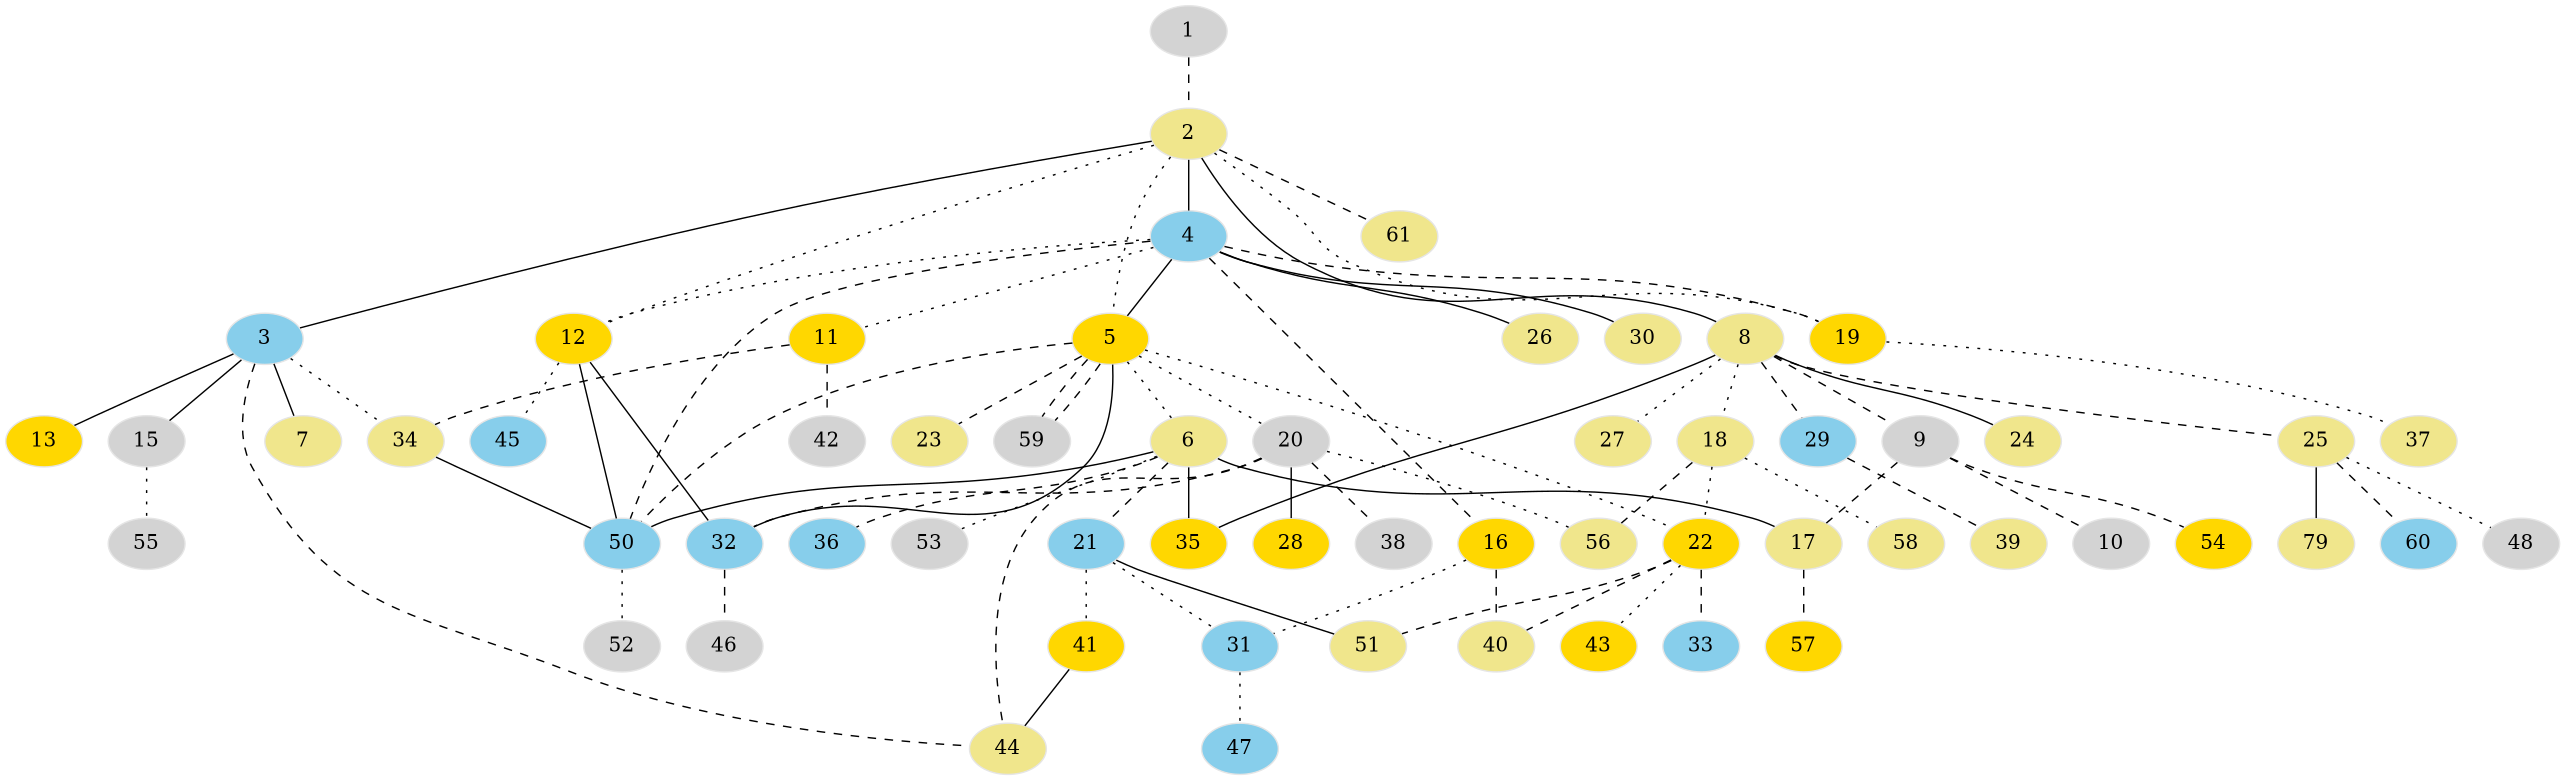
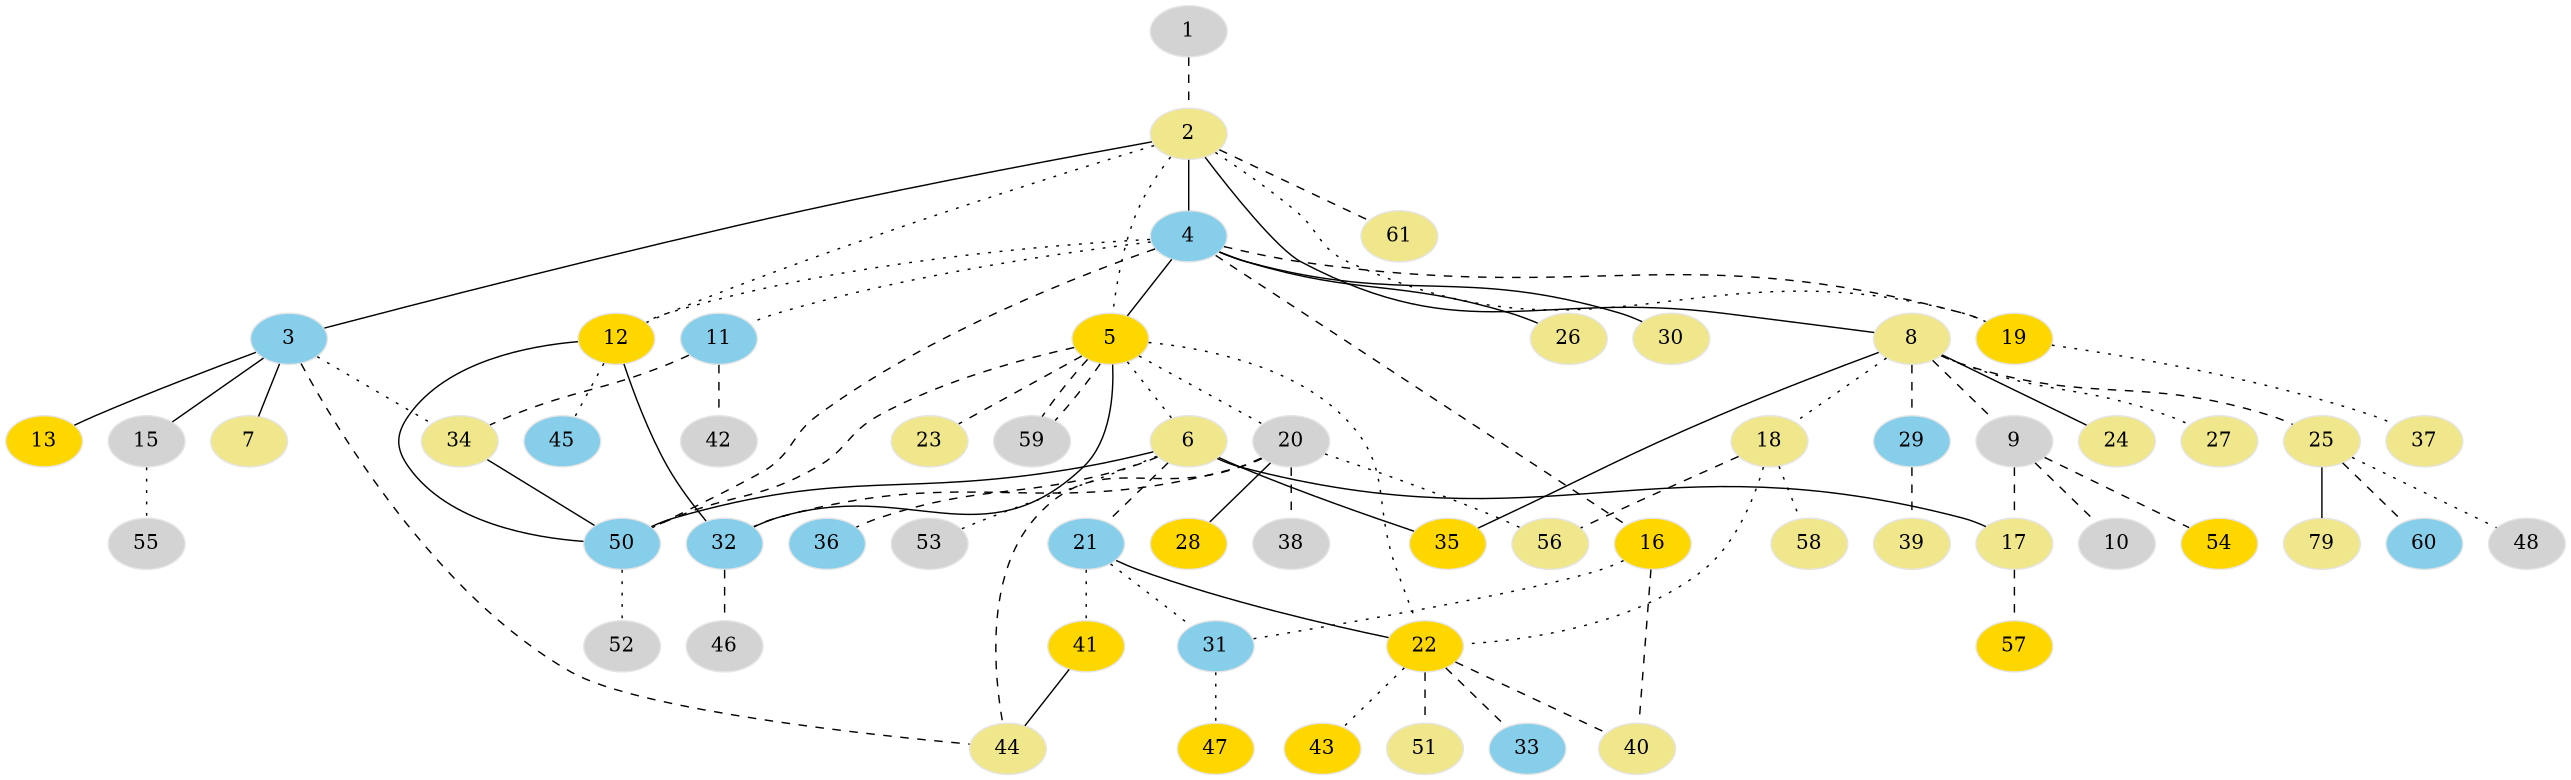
node "11": fillcolor gold -> skyblue
edge "21" -- "51": now "21" -- "22"
node "47": fillcolor skyblue -> gold
